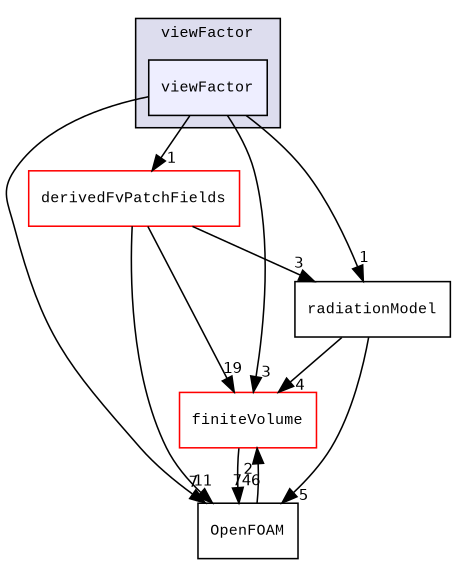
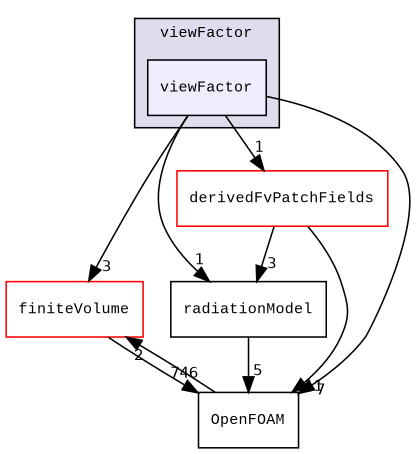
edge "derivedFvPatchFields" -> "finiteVolume": removed
edge "radiationModel" -> "finiteVolume": removed
